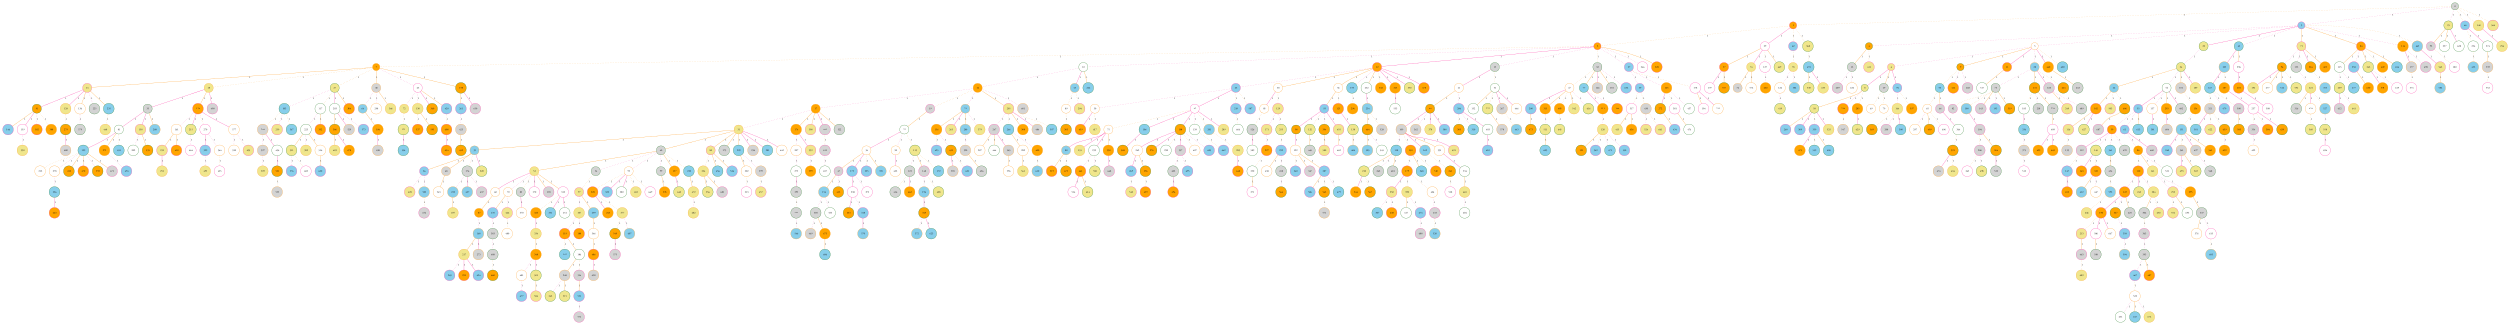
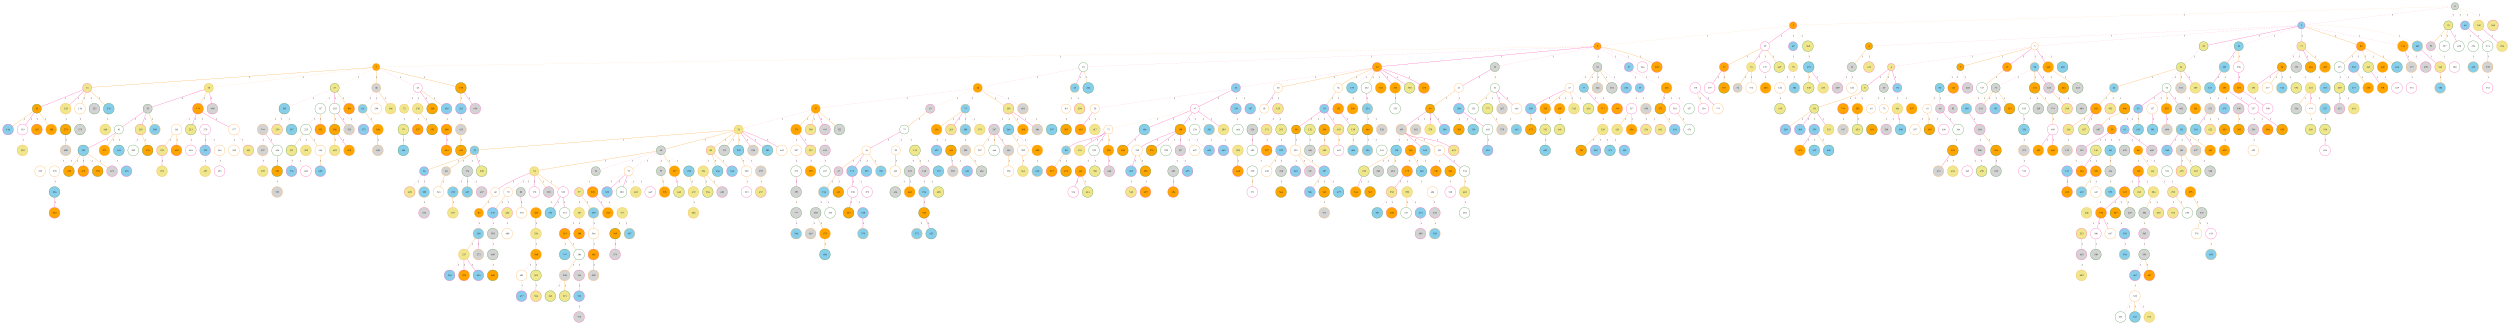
edge "91" -- "388": style dotted -> solid
